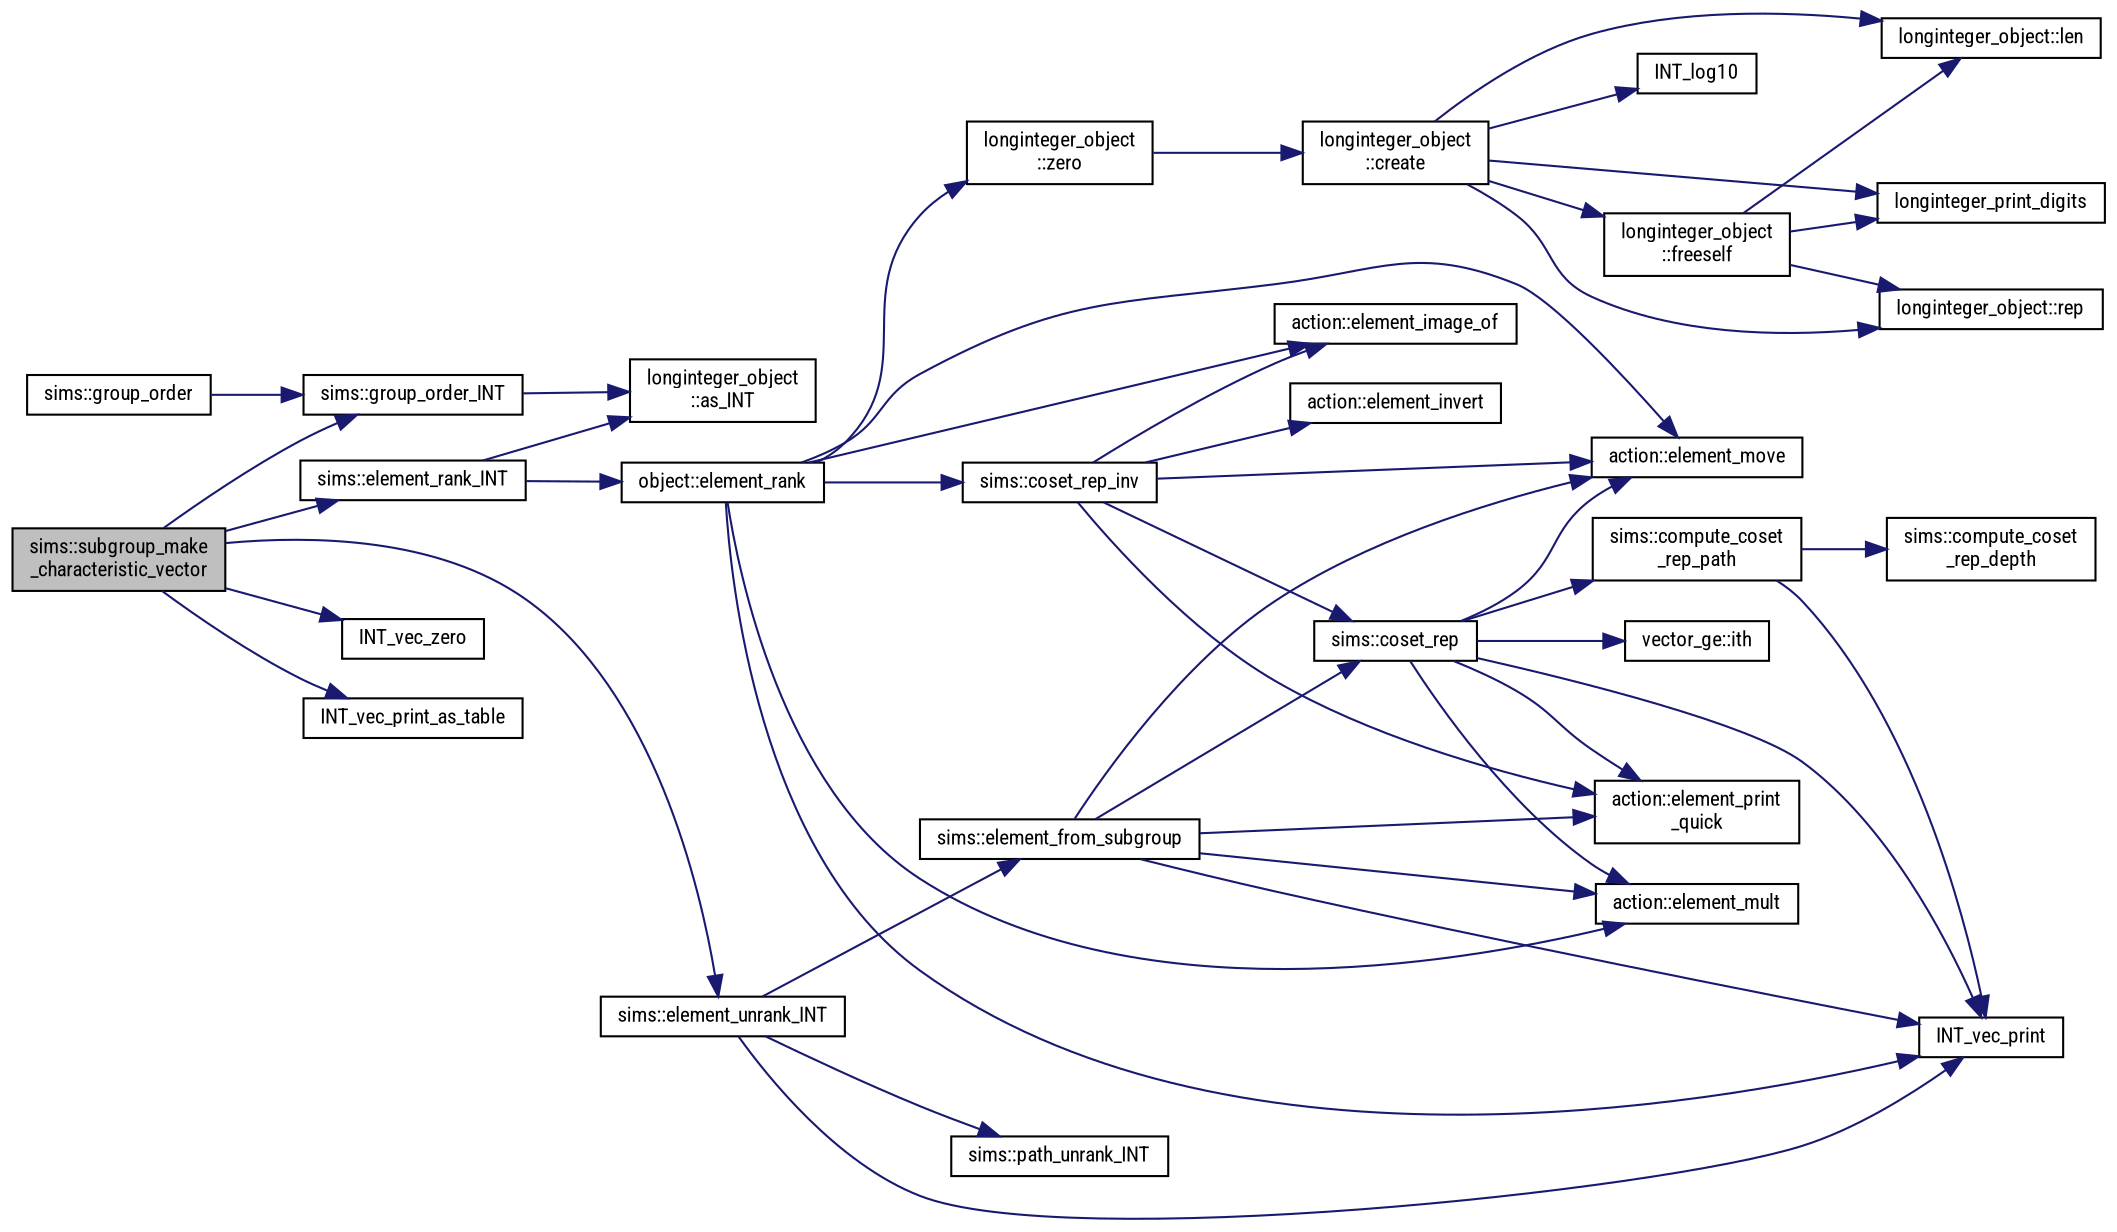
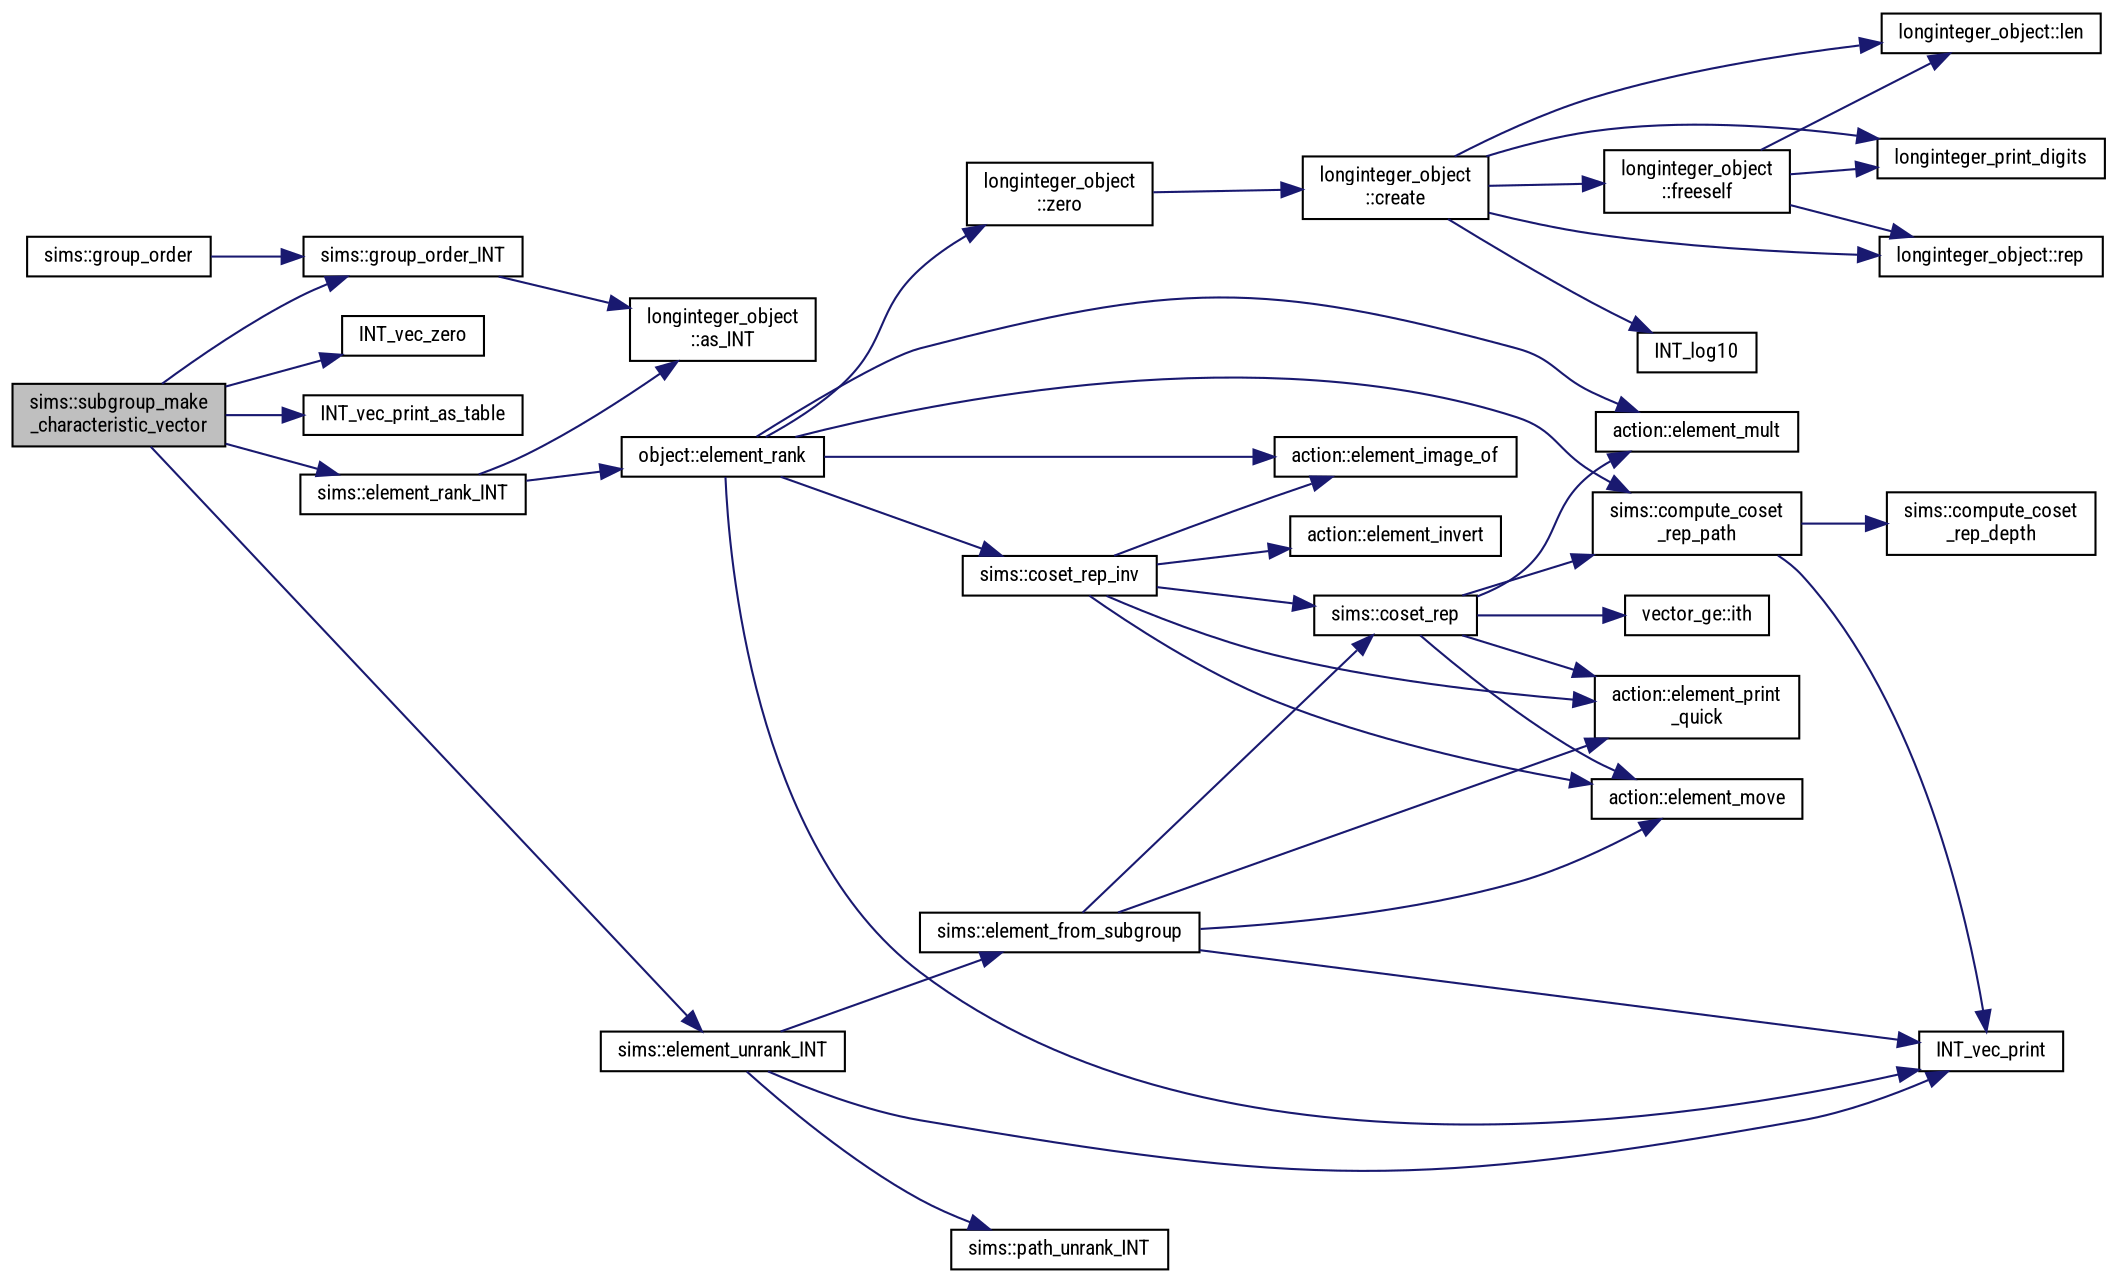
edge "object::element_rank" -> "action::element_move": now "object::element_rank" -> "sims::compute_coset _rep_path"
edge "sims::coset_rep" -> "INT_vec_print": removed
edge "sims::element_from_subgroup" -> "action::element_mult": removed
